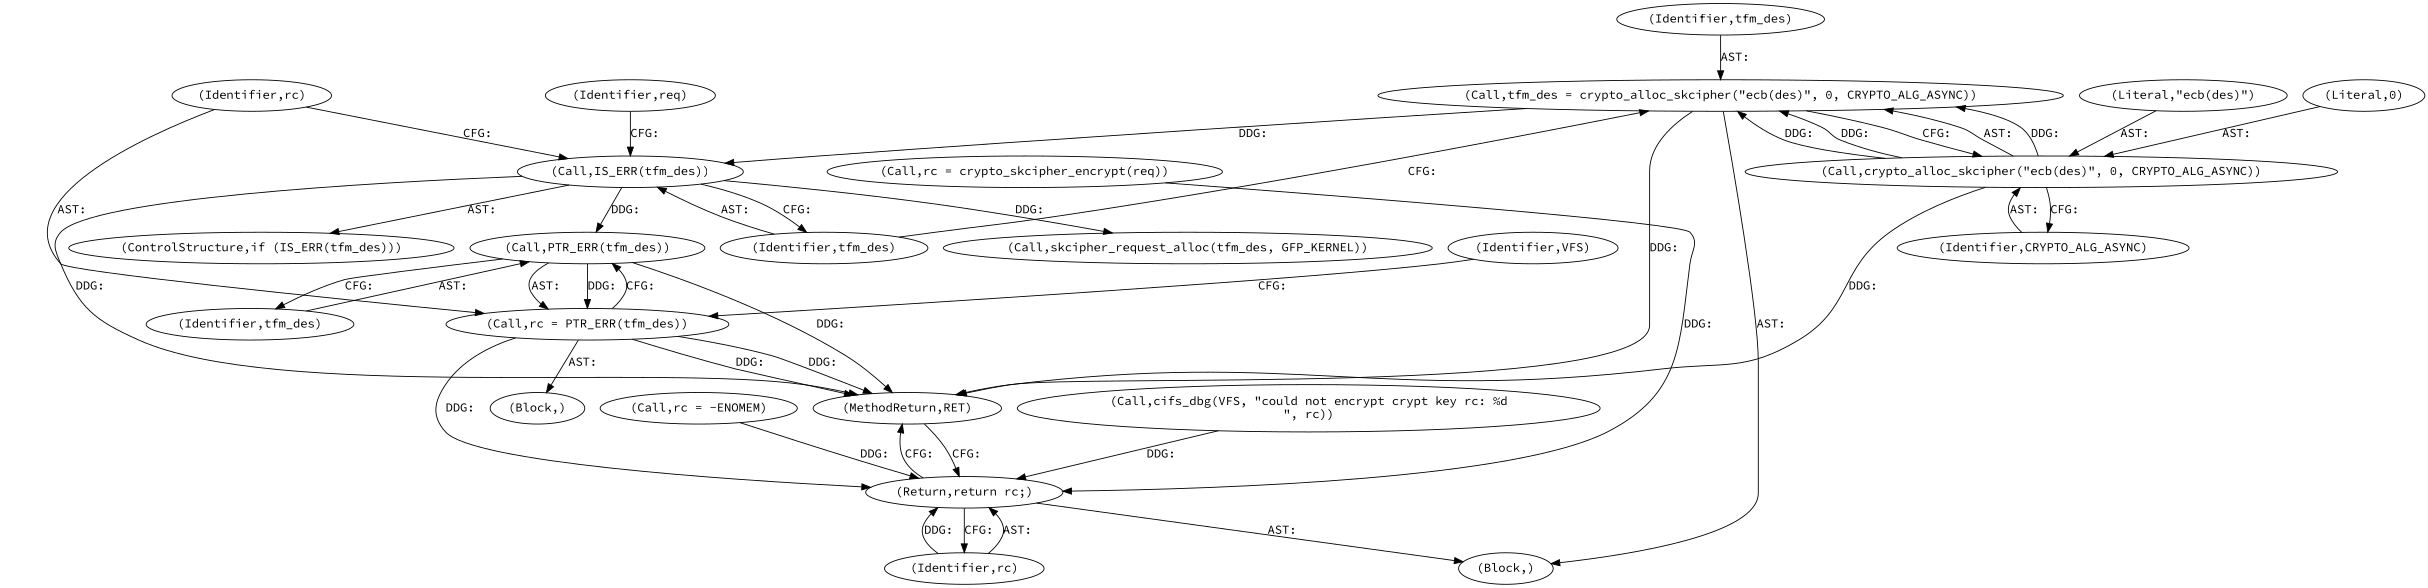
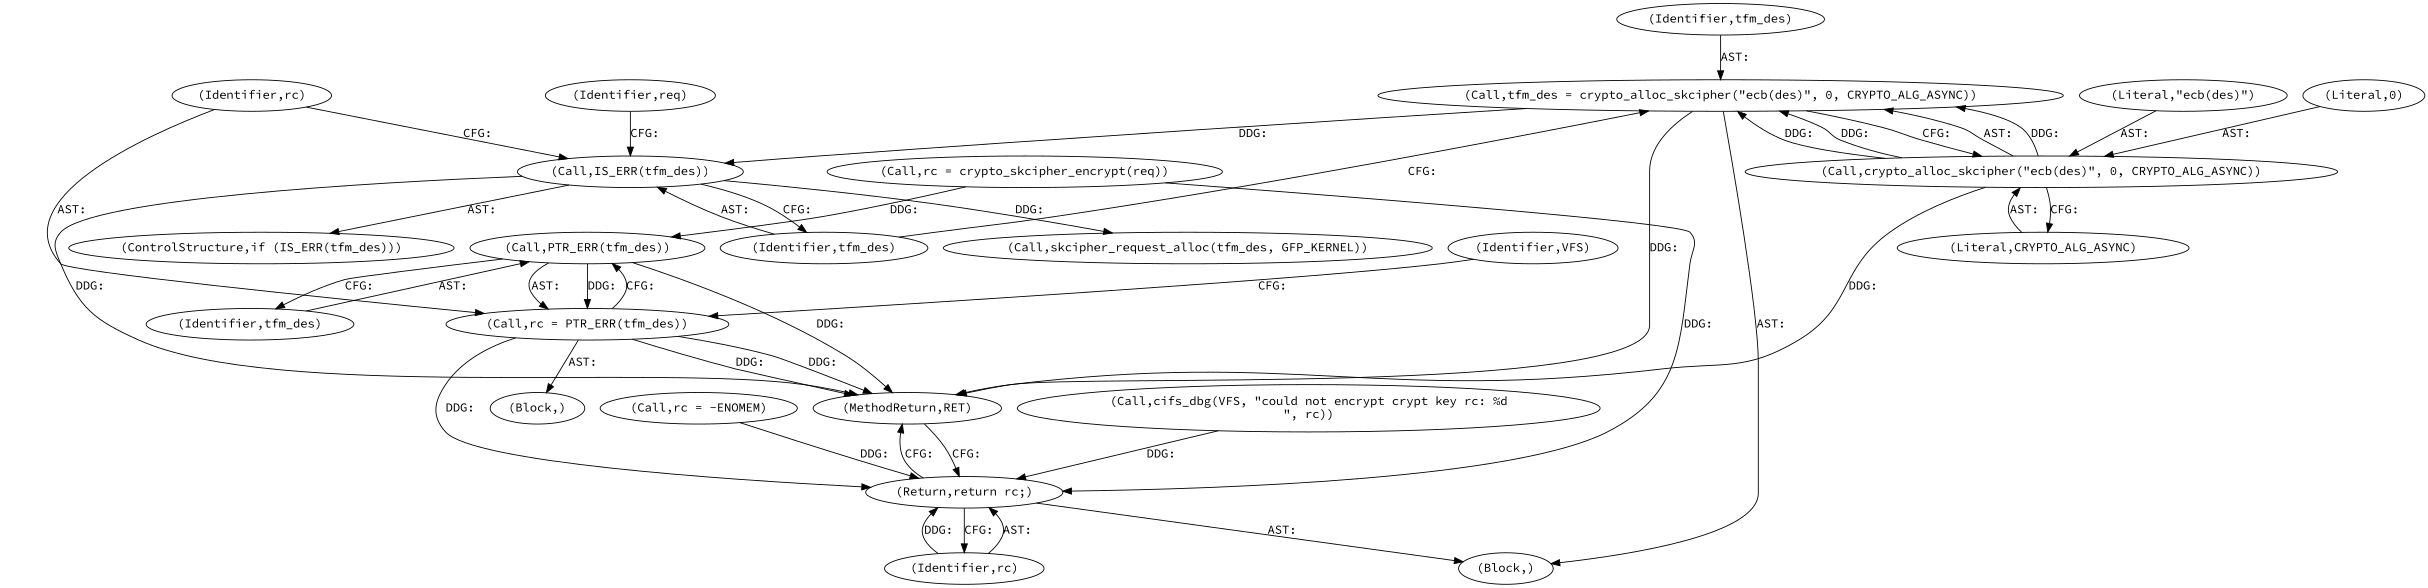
edge "(Call,IS_ERR(tfm_des))" -> "(Call,PTR_ERR(tfm_des))": now "(Call,rc = crypto_skcipher_encrypt(req))" -> "(Call,PTR_ERR(tfm_des))"
node "(Identifier,CRYPTO_ALG_ASYNC)": label "(Identifier,CRYPTO_ALG_ASYNC)" -> "(Literal,CRYPTO_ALG_ASYNC)"
